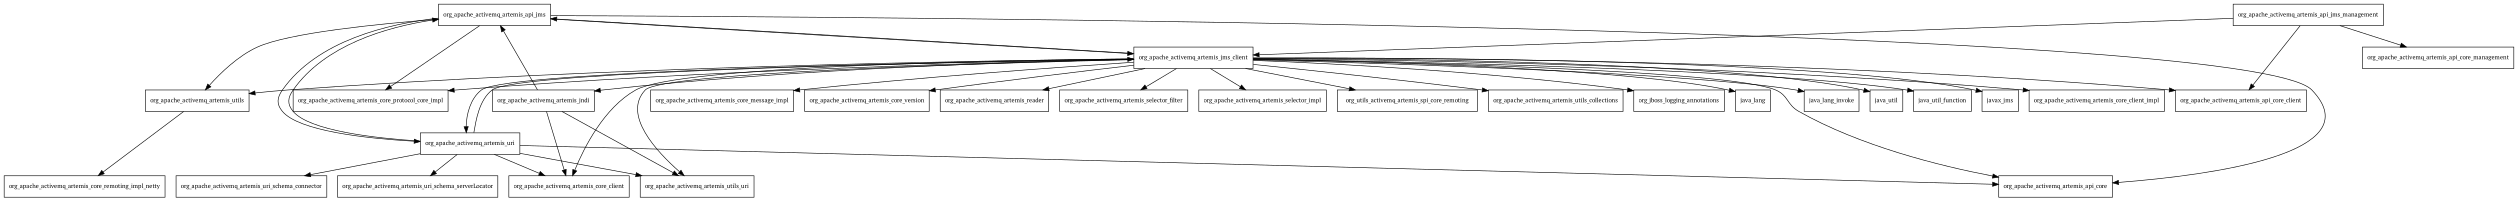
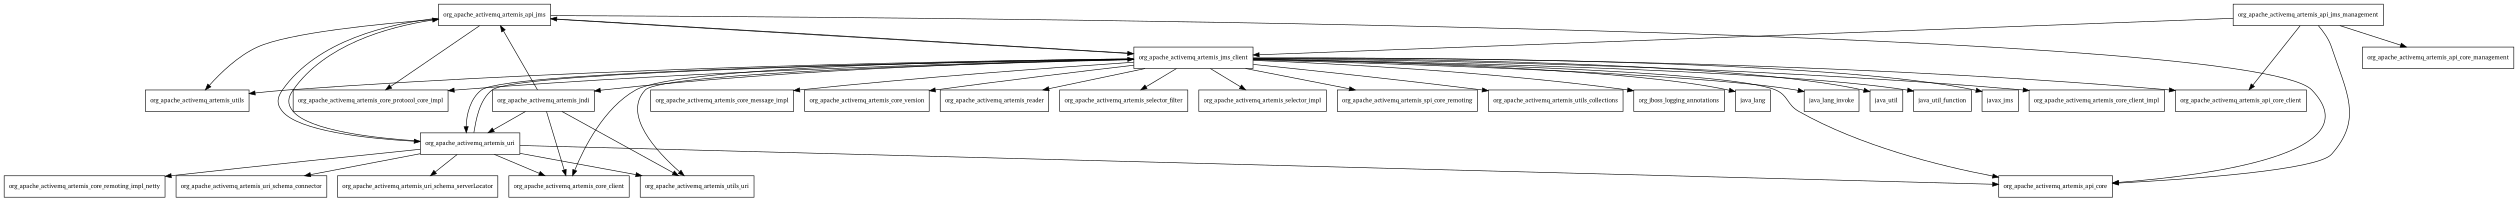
node "org_utils_activemq_artemis_spi_core_remoting": label "org_utils_activemq_artemis_spi_core_remoting" -> "org_apache_activemq_artemis_spi_core_remoting"
edge "org_apache_activemq_artemis_jndi" -> "org_apache_activemq_artemis_uri": added
edge "org_apache_activemq_artemis_utils" -> "org_apache_activemq_artemis_core_remoting_impl_netty": now "org_apache_activemq_artemis_uri" -> "org_apache_activemq_artemis_core_remoting_impl_netty"
edge "org_apache_activemq_artemis_api_jms_management" -> "org_apache_activemq_artemis_api_core": added
